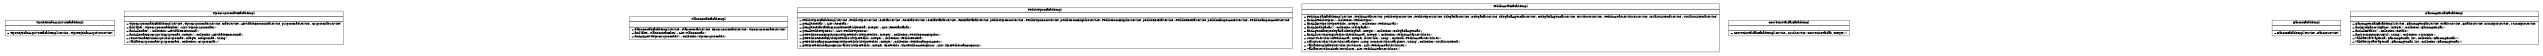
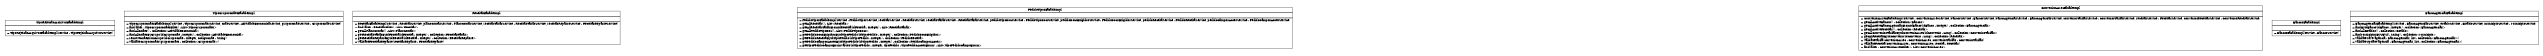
node "ReceitasFacadeImpl": added
node "PlanoContasFacadeImpl": removed
node "PedidoAreasFacadeImpl": removed
node "ConveniosTarifasFacadeImpl": removed
node "ConveniosArrecFacadeImpl": added
